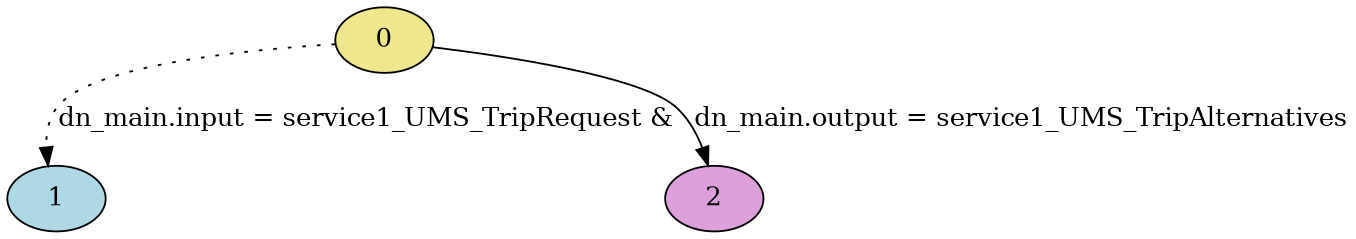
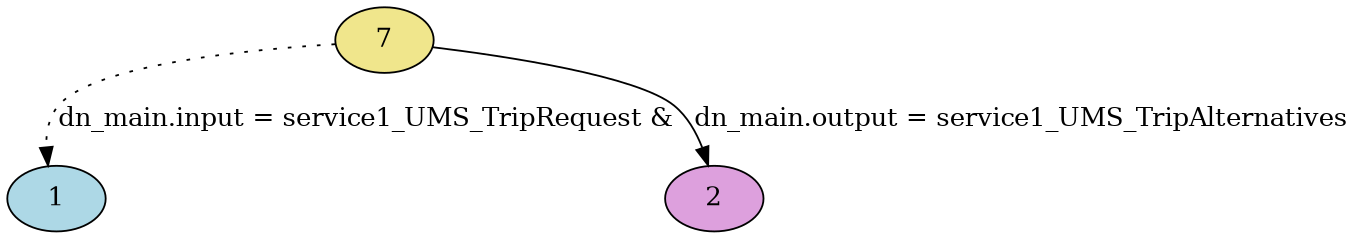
node "0": label "0" -> "7"
